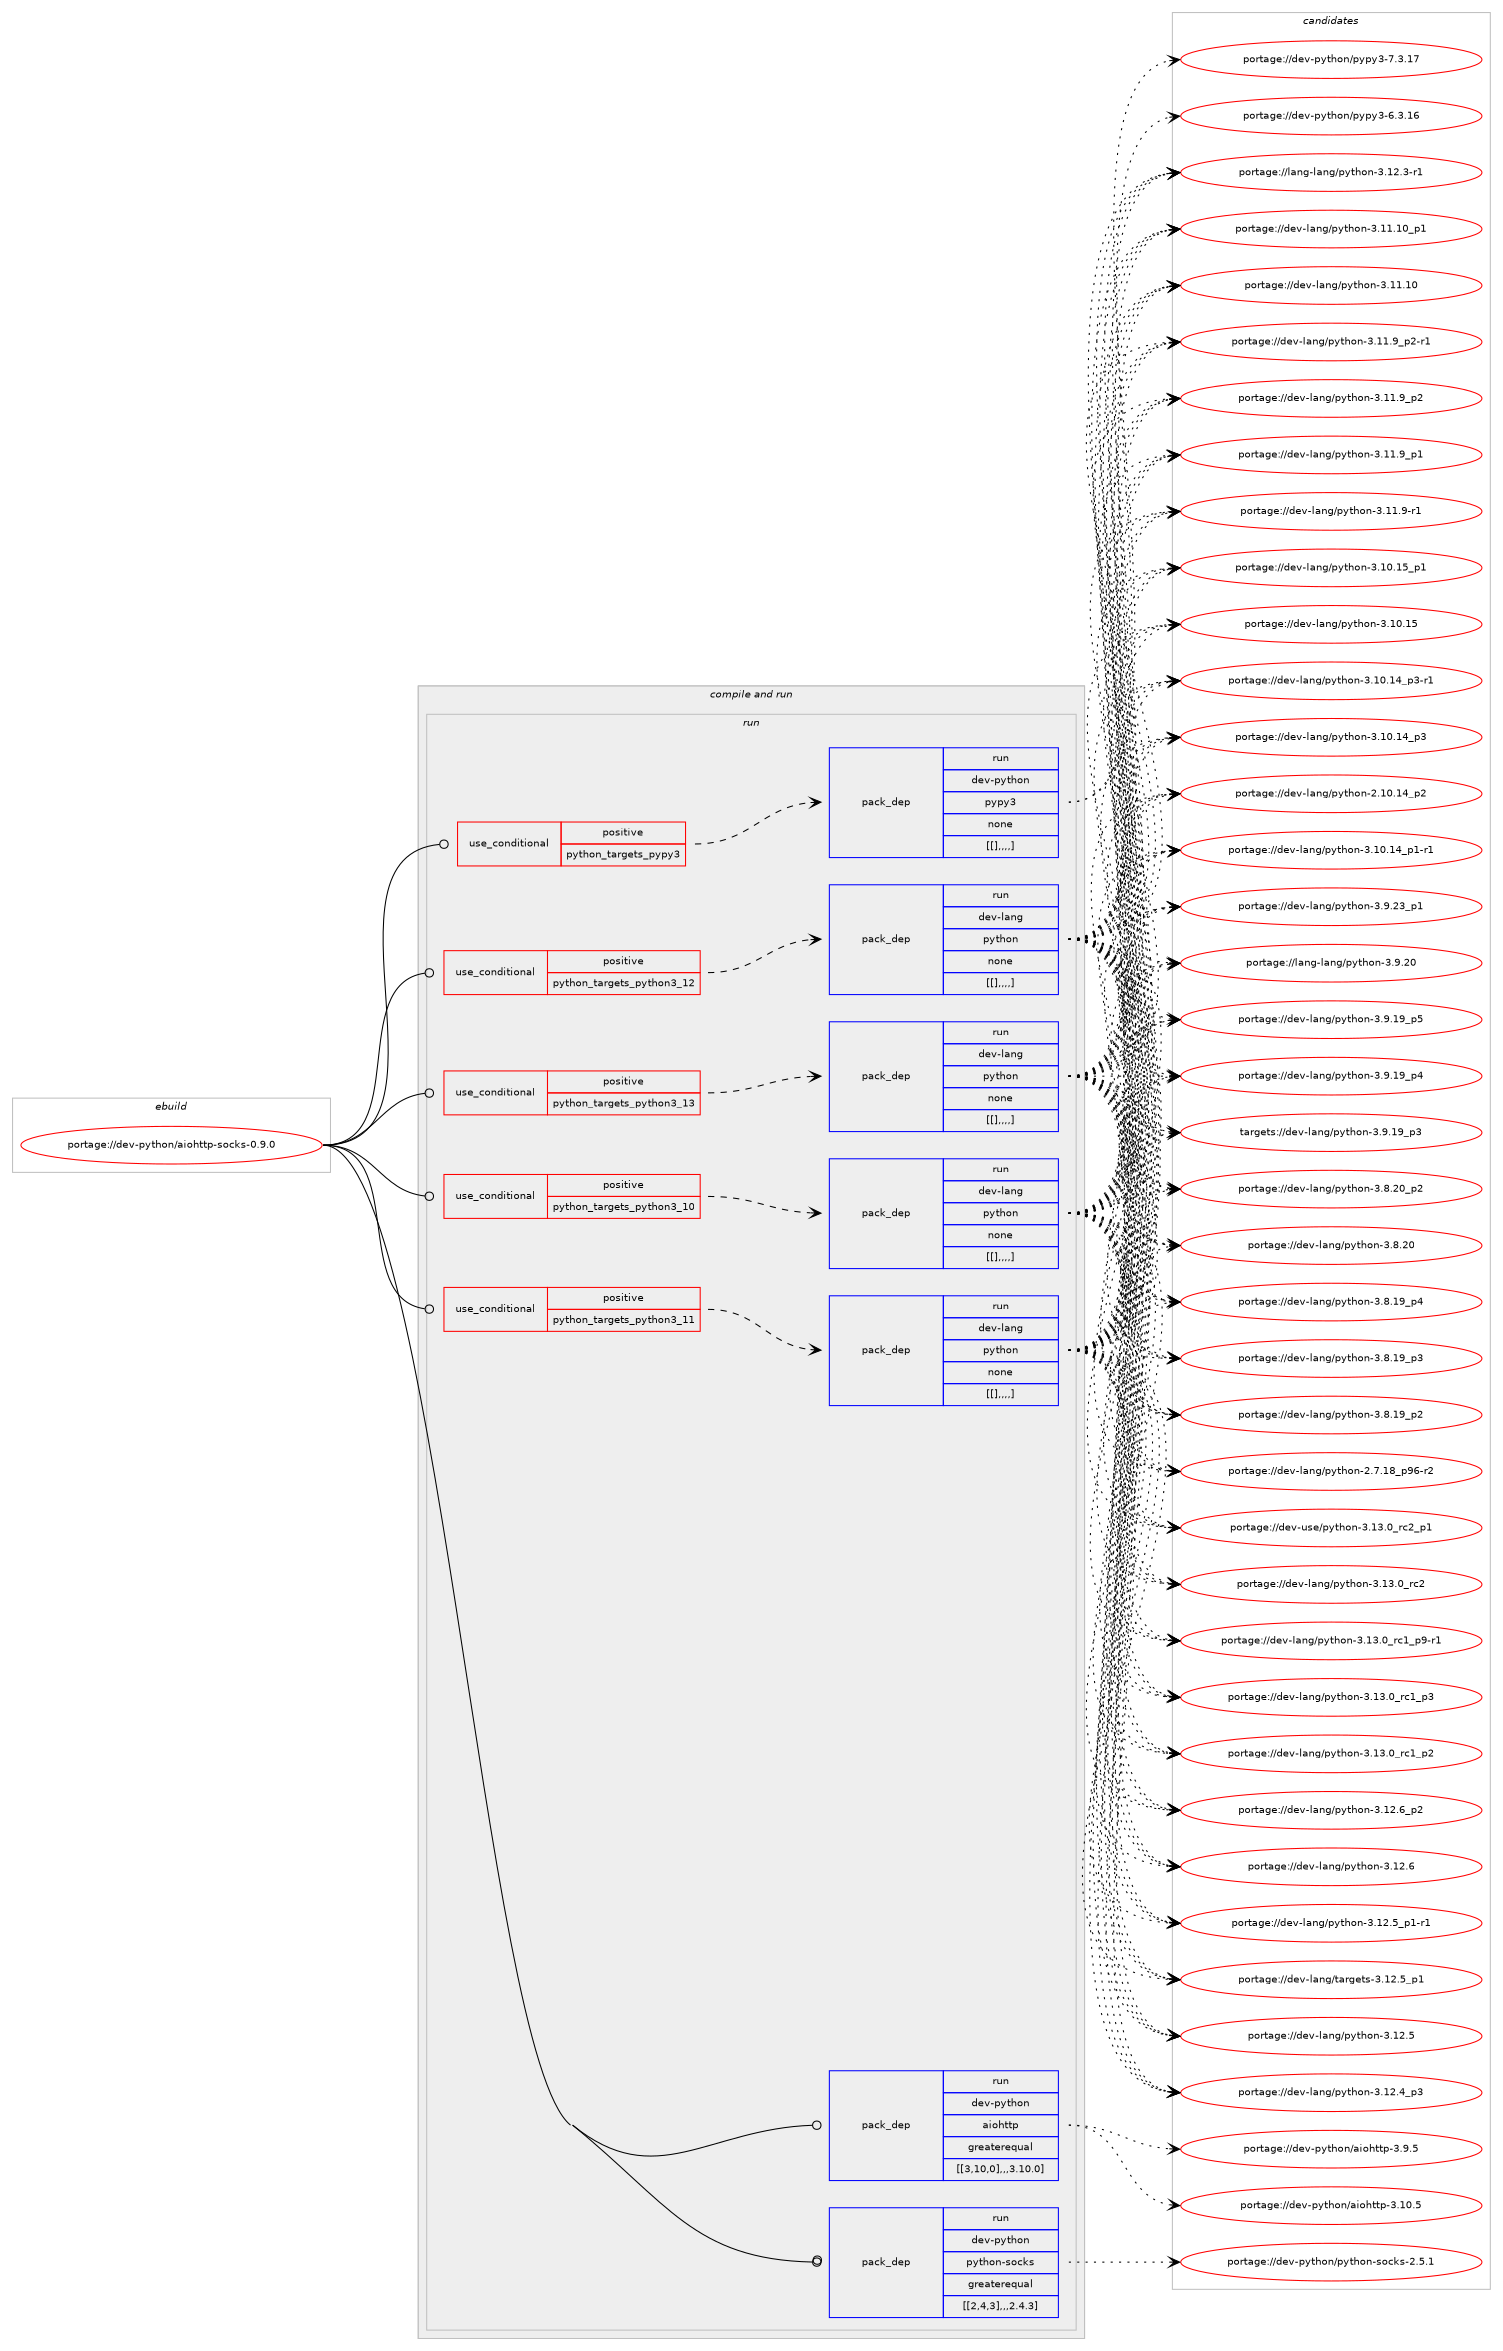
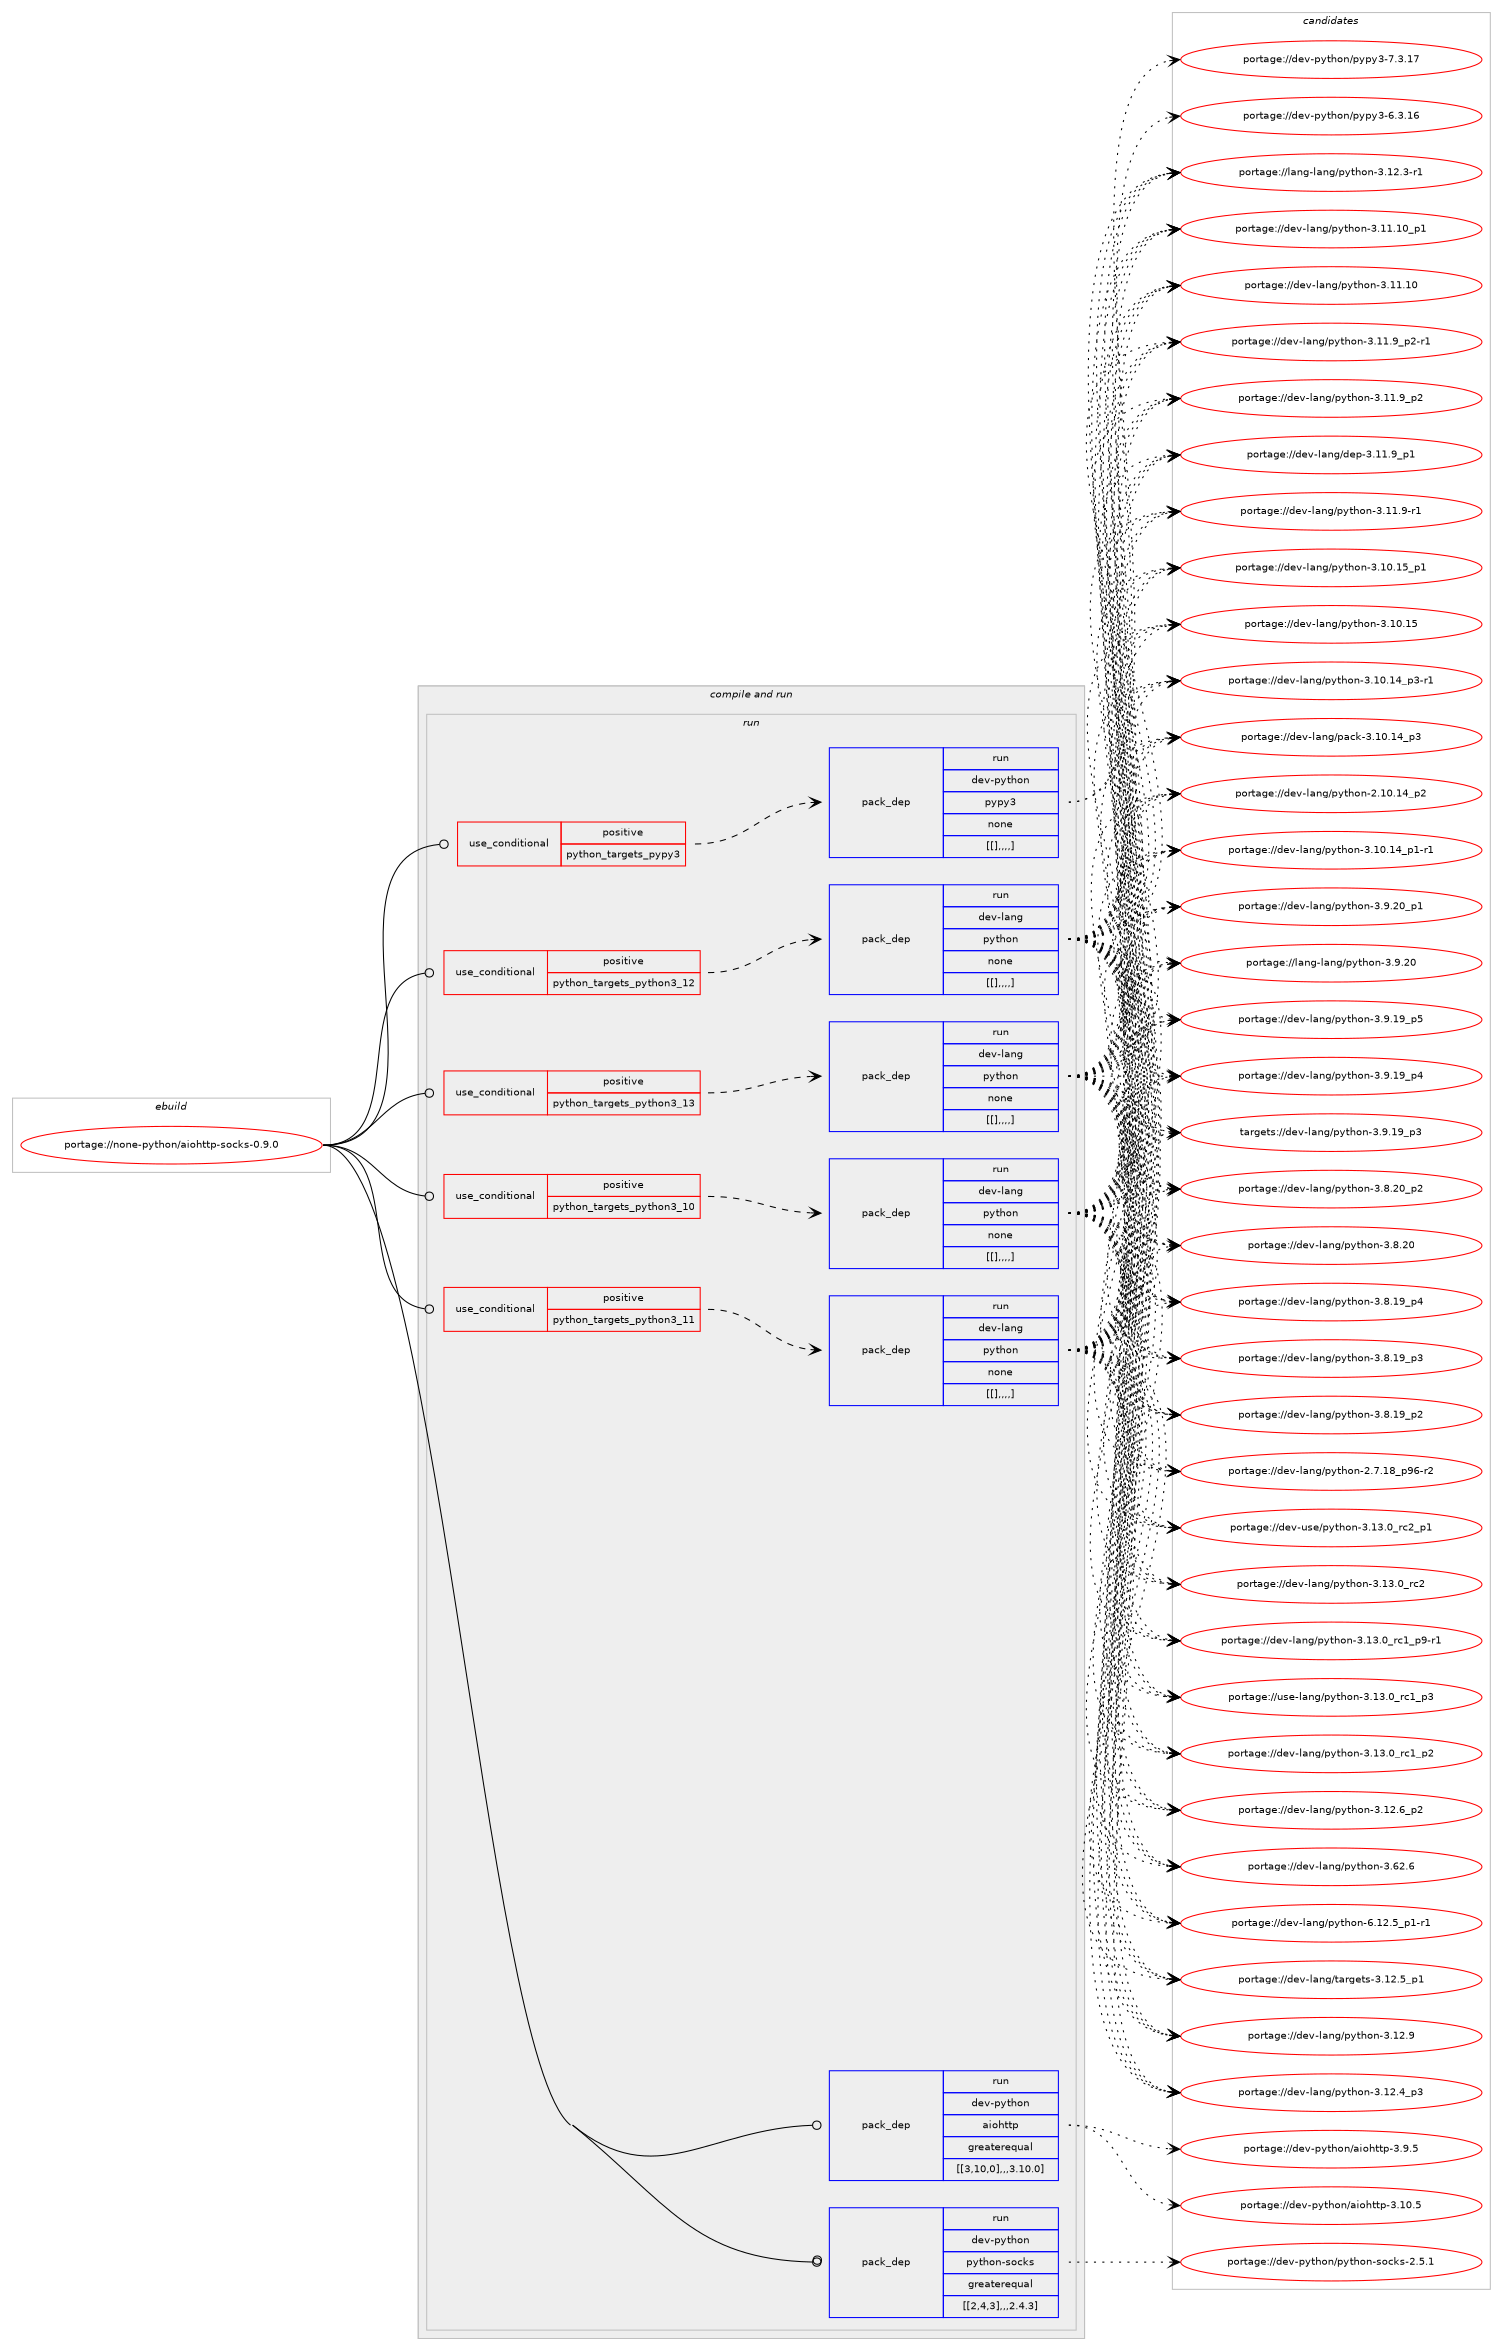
node "portage://dev-lang/python-3.11.9_p1": label "portage://dev-lang/python-3.11.9_p1" -> "portage://dev-lang/dep-3.11.9_p1"
node "portage://dev-lang/python-3.10.14_p3": label "portage://dev-lang/python-3.10.14_p3" -> "portage://dev-lang/pack-3.10.14_p3"
node "portage://dev-lang/python-3.9.23_p1": label "portage://dev-lang/python-3.9.23_p1" -> "portage://dev-lang/python-3.9.20_p1"
node "portage://dev-python/aiohttp-socks-0.9.0": label "portage://dev-python/aiohttp-socks-0.9.0" -> "portage://none-python/aiohttp-socks-0.9.0"
node "portage://dev-lang/python-3.13.0_rc1_p3": label "portage://dev-lang/python-3.13.0_rc1_p3" -> "portage://use-lang/python-3.13.0_rc1_p3"
node "portage://dev-lang/python-3.12.6": label "portage://dev-lang/python-3.12.6" -> "portage://dev-lang/python-3.62.6"
node "portage://dev-lang/python-3.12.5_p1-r1": label "portage://dev-lang/python-3.12.5_p1-r1" -> "portage://dev-lang/python-6.12.5_p1-r1"
node "portage://dev-lang/python-3.12.5": label "portage://dev-lang/python-3.12.5" -> "portage://dev-lang/python-3.12.9"
